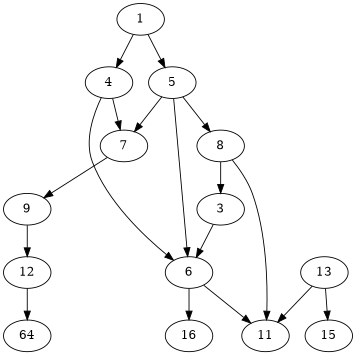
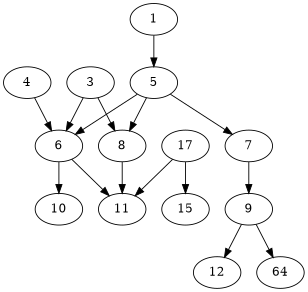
edge "1" -> "4": removed
edge "4" -> "7": removed
edge "8" -> "3": reversed
node "13": label "13" -> "17"
edge "12" -> "64": now "9" -> "64"
node "16": label "16" -> "10"
